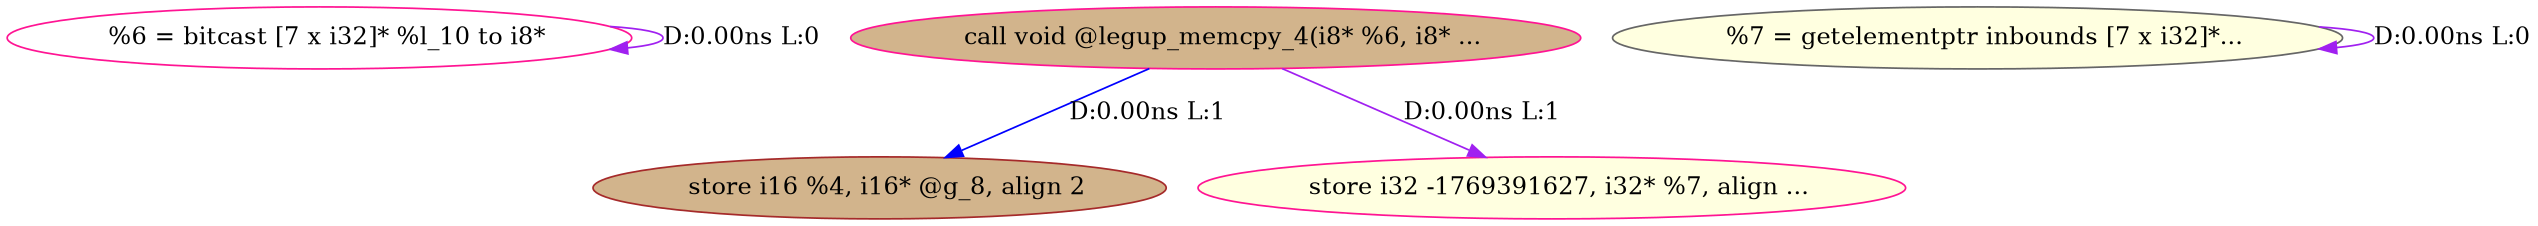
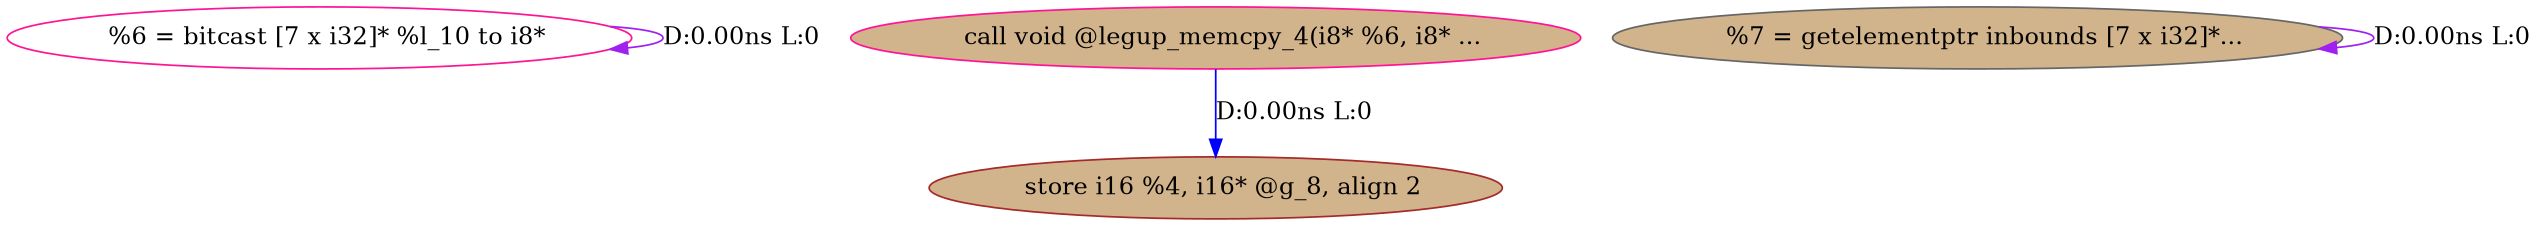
node "%7 = getelementptr inbounds [7 x i32]*...": fillcolor lightyellow -> tan
edge "call void @legup_memcpy_4(i8* %6, i8* ..." -> "store i16 %4, i16* @g_8, align 2": label "D:0.00ns L:1" -> "D:0.00ns L:0"
node "store i32 -1769391627, i32* %7, align ...": removed
